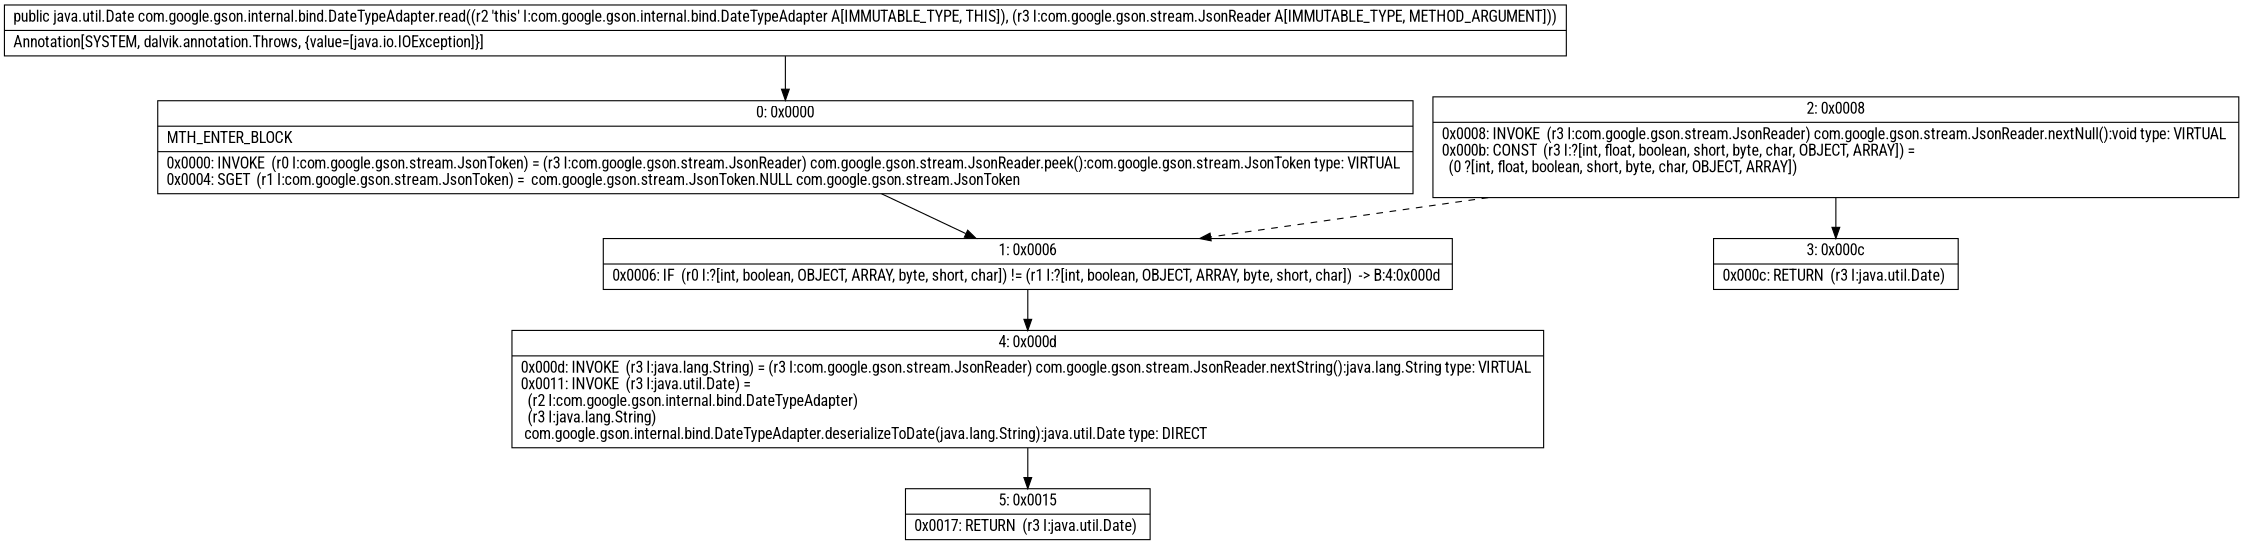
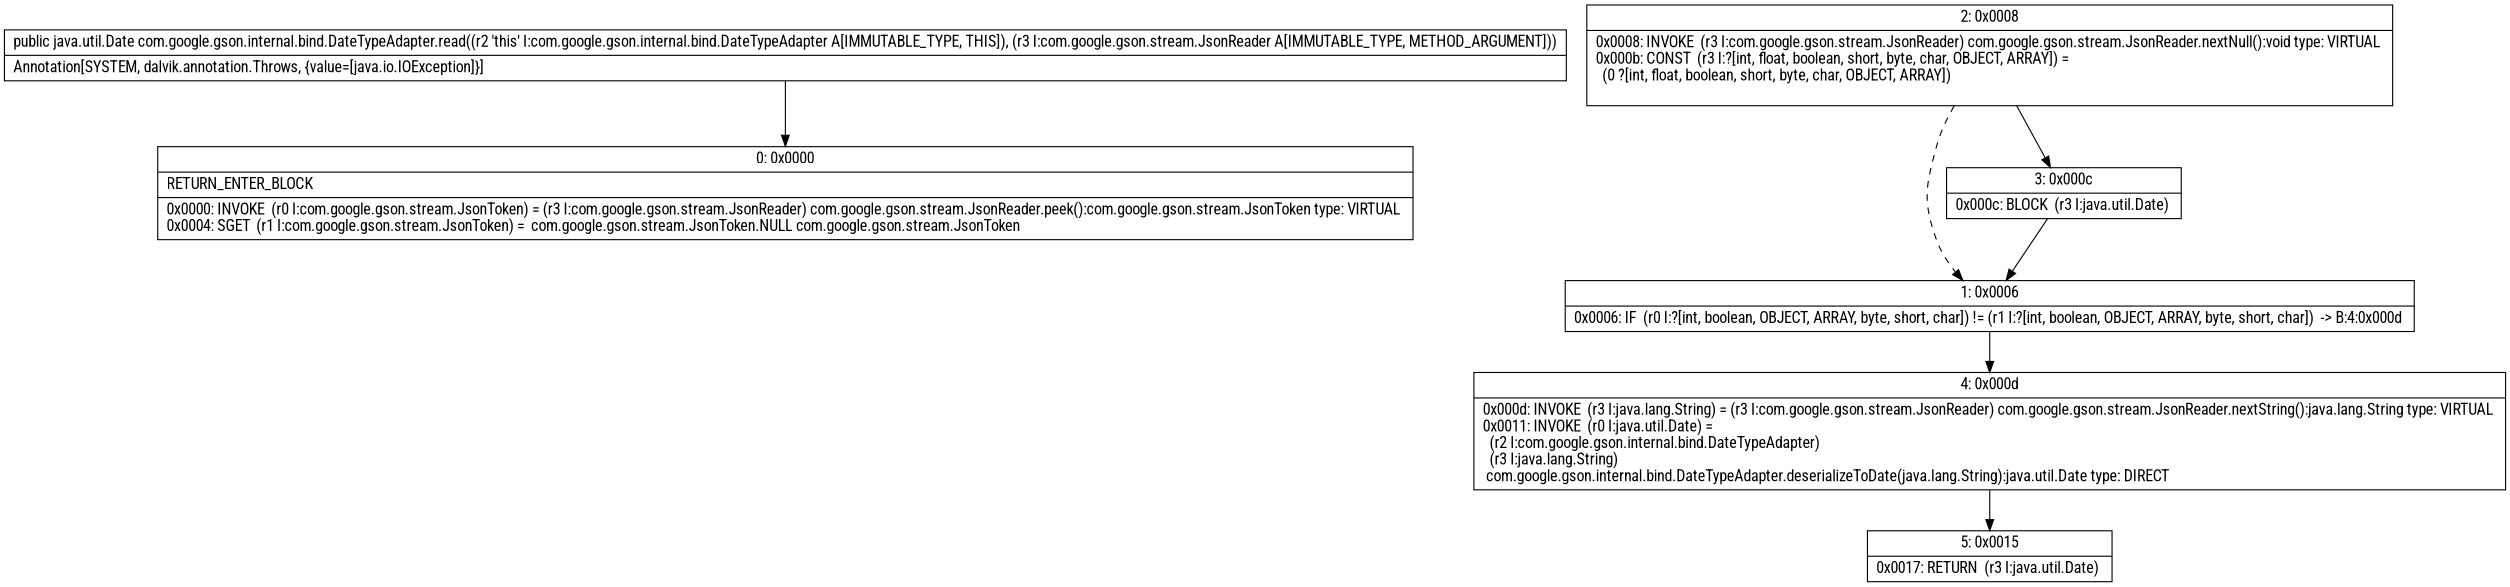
node "0: 0x0000": text "MTH_ENTER_BLOCK" -> "RETURN_ENTER_BLOCK"
edge "0: 0x0000" -> "1: 0x0006": now "3: 0x000c" -> "1: 0x0006"
node "3: 0x000c": text "0x000c: RETURN  (r3 I:java.util.Date)" -> "0x000c: BLOCK  (r3 I:java.util.Date)"
node "4: 0x000d": text "0x0011: INVOKE  (r3 I:java.util.Date) =" -> "0x0011: INVOKE  (r0 I:java.util.Date) ="
